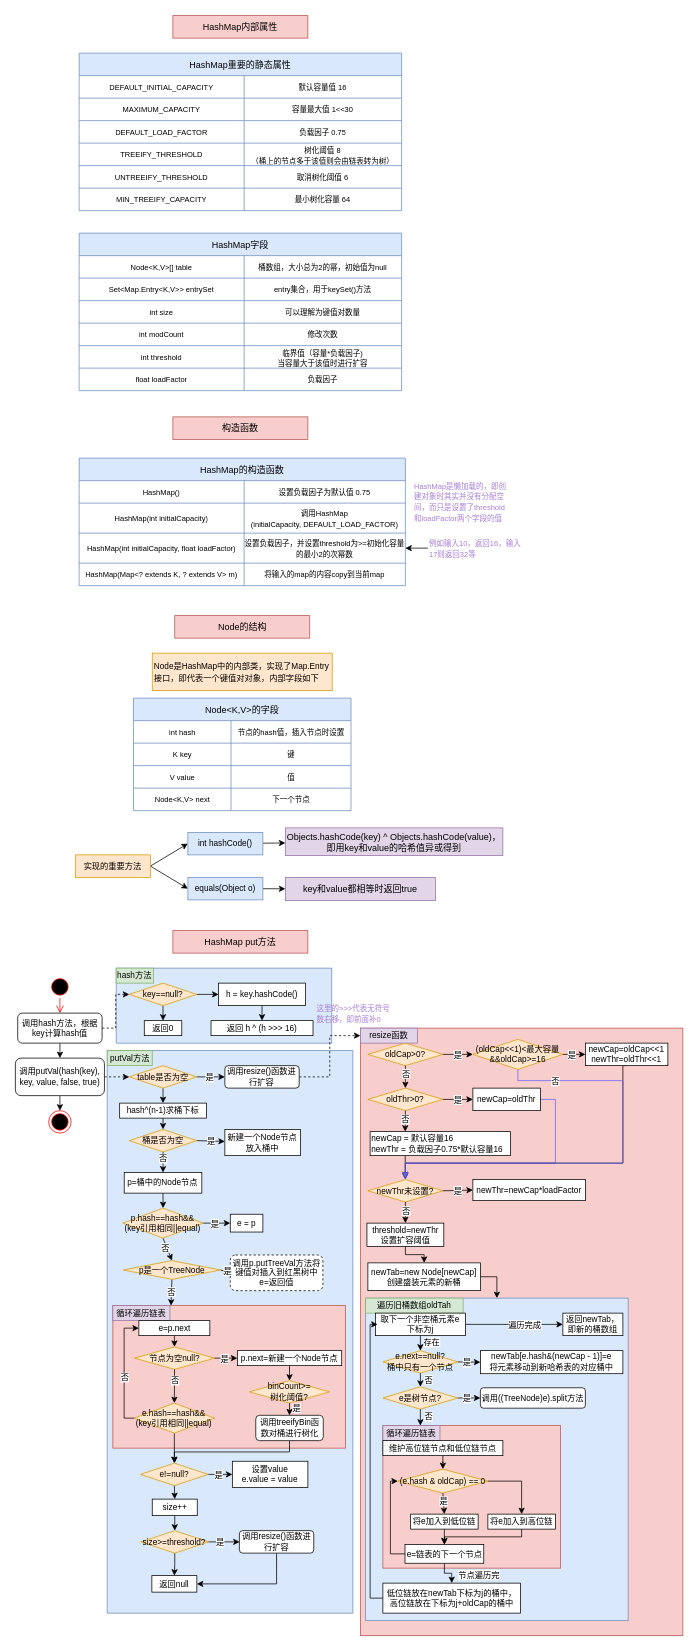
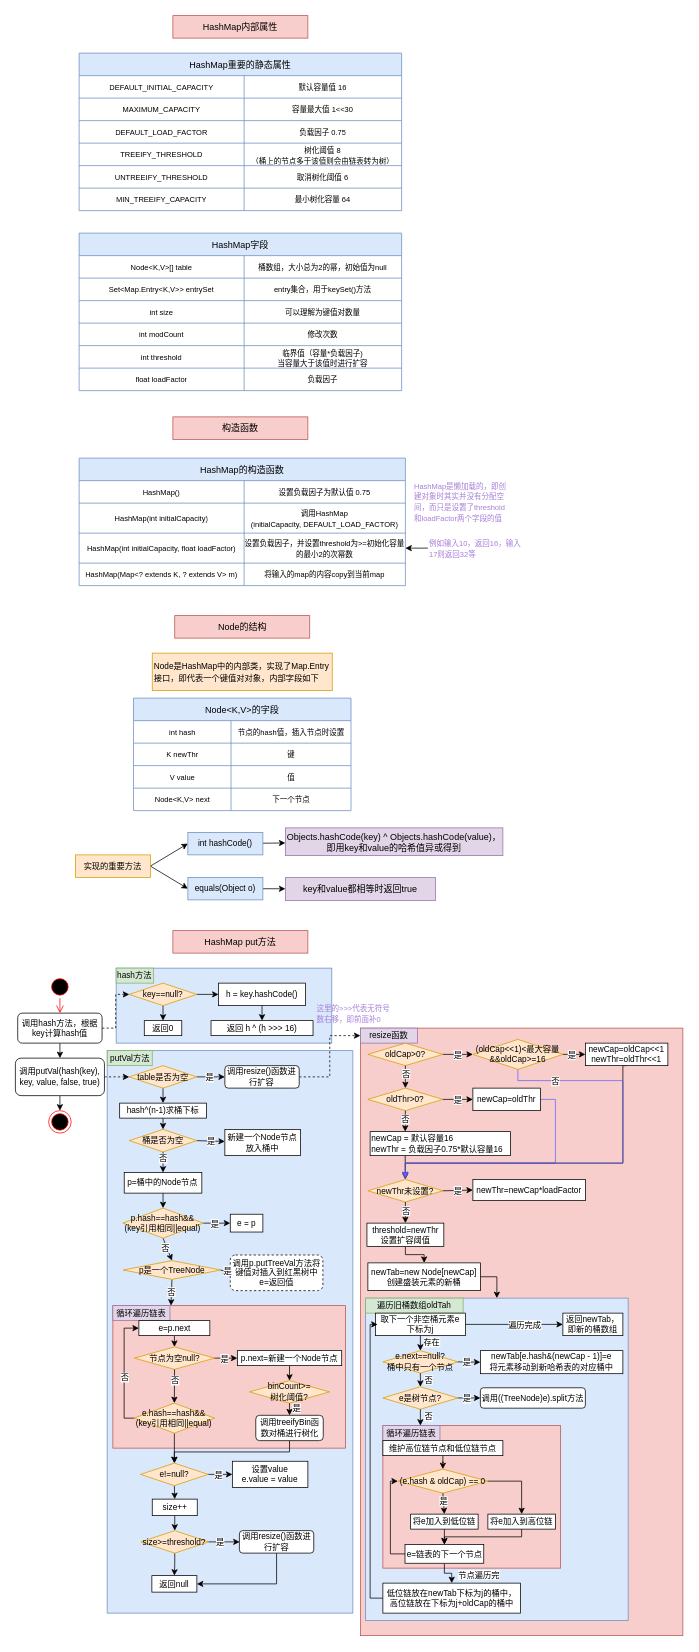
node "K key": label "K key" -> "K newThr"
